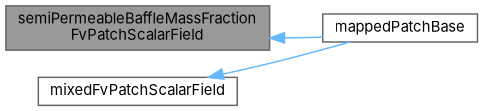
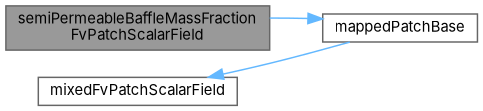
edge "mappedPatchBase" -> "semiPermeableBaffleMassFraction FvPatchScalarField": reversed
